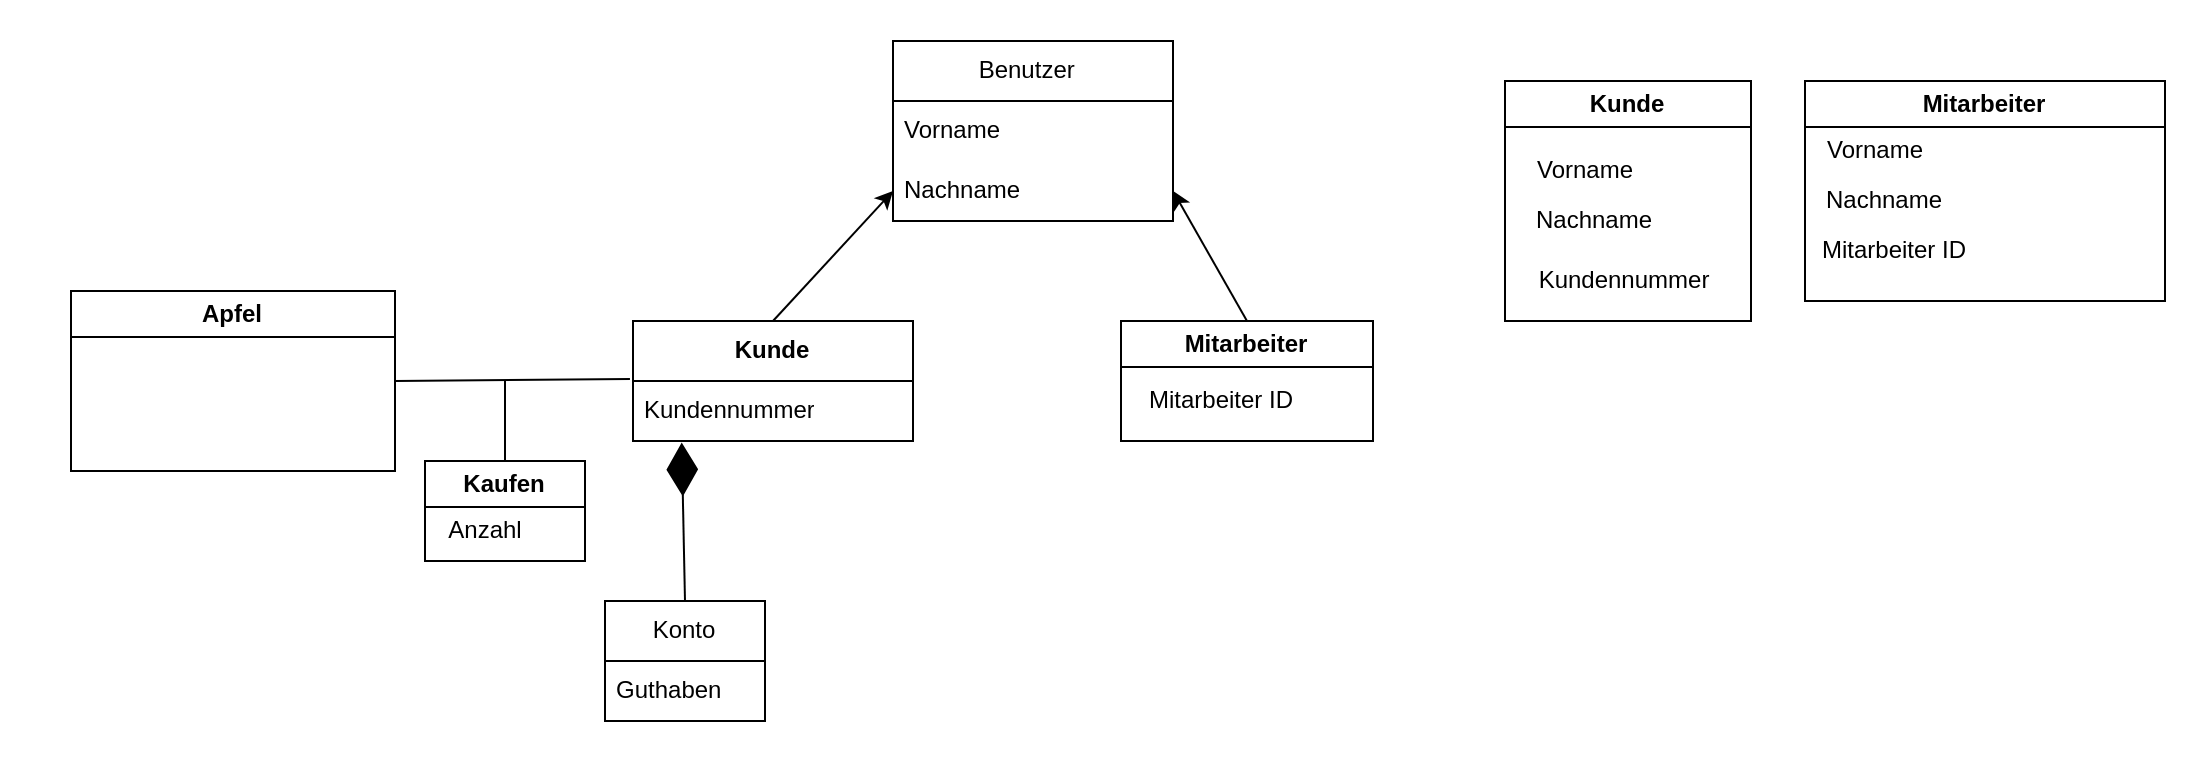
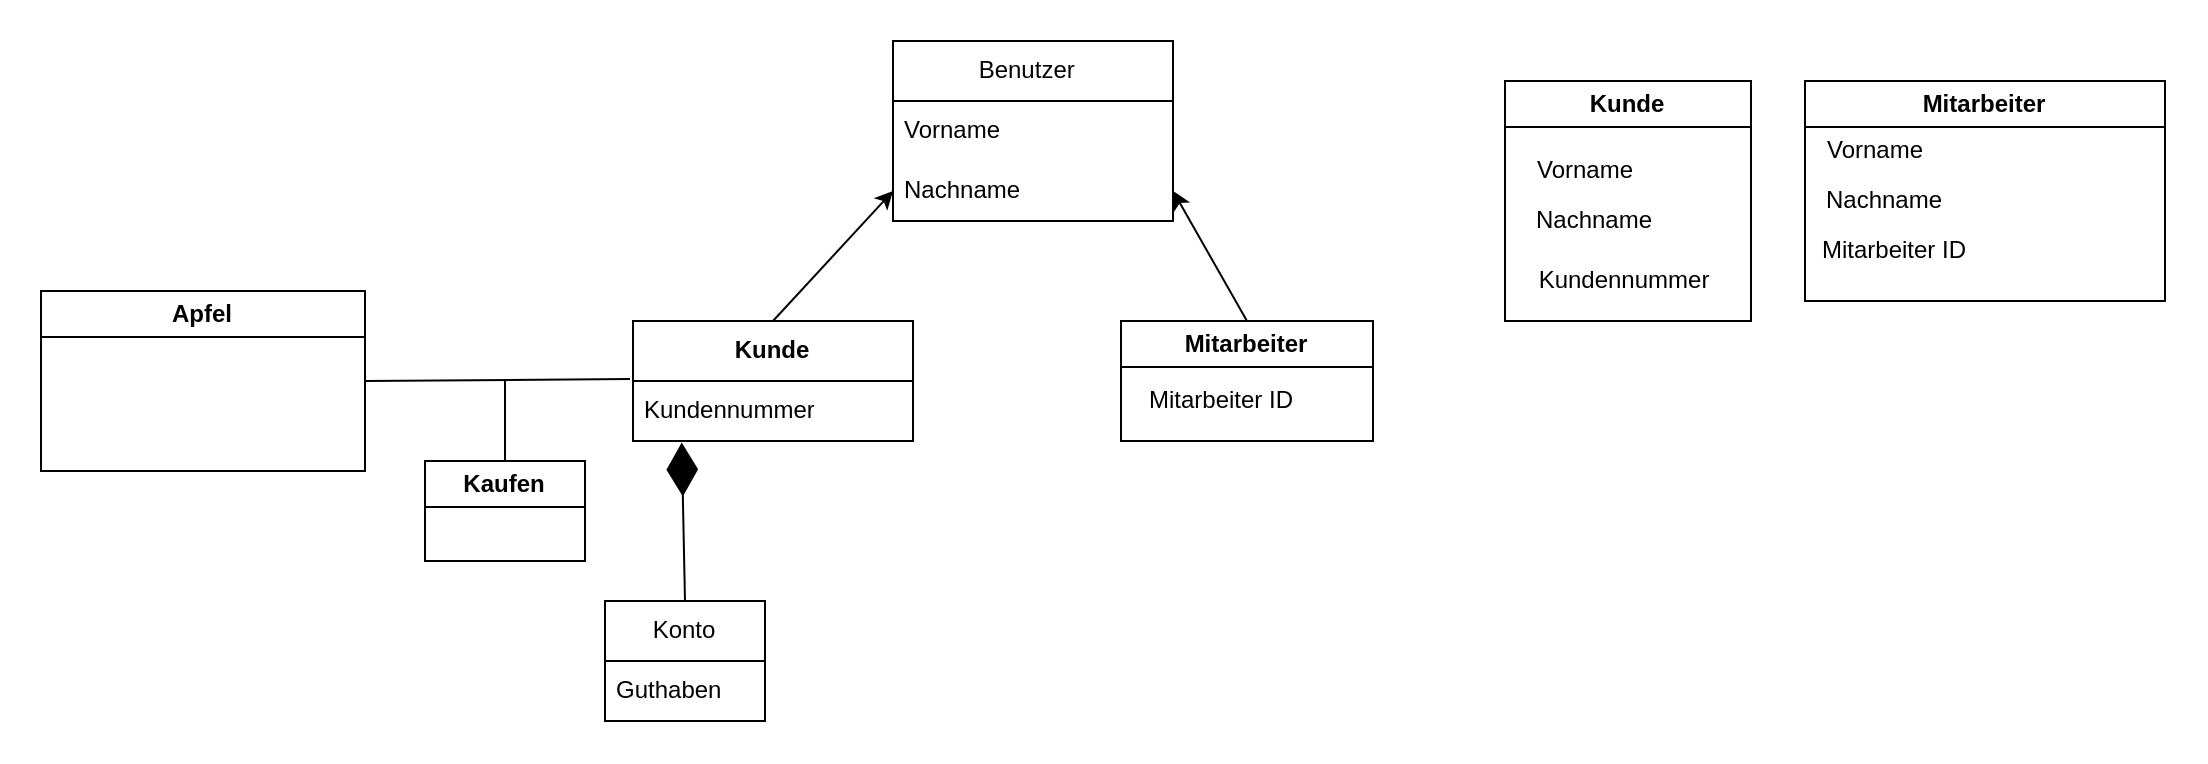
node "Apfel": moved (233, 381) -> (203, 381)
node "Anzahl": removed
